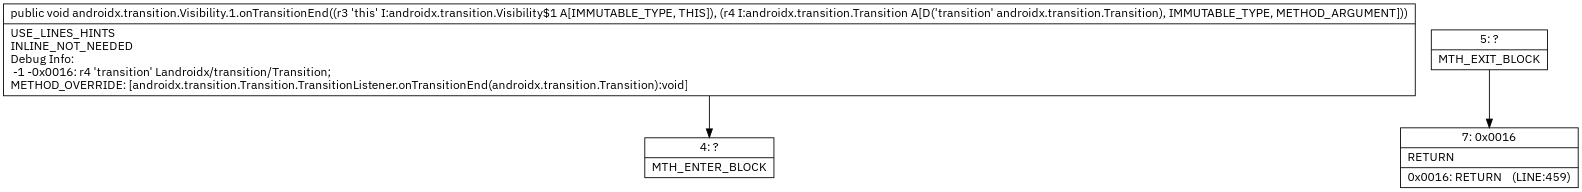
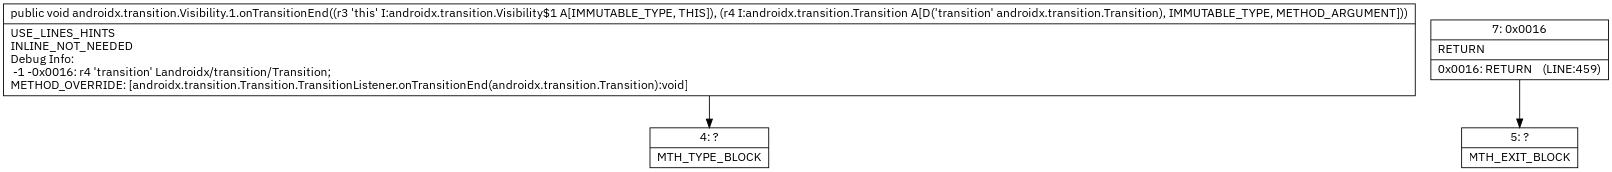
edge "5: ?" -> "7: 0x0016": reversed
node "4: ?": text "MTH_ENTER_BLOCK" -> "MTH_TYPE_BLOCK"
